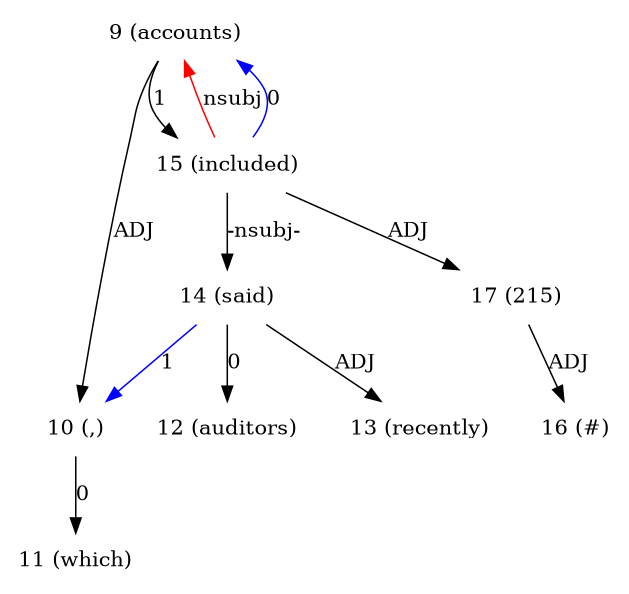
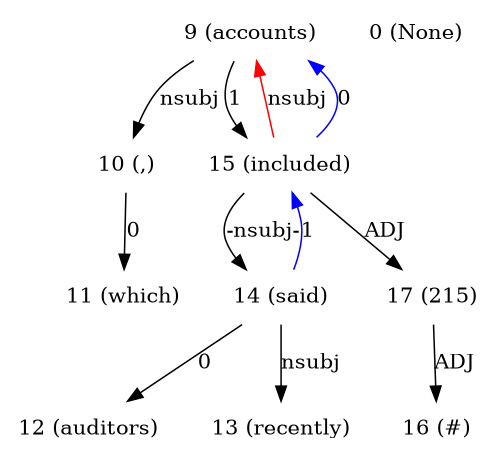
node "0 (None)": added
edge "9 (accounts)" -> "10 (,)": label "ADJ" -> "nsubj"
edge "14 (said)" -> "10 (,)": now "14 (said)" -> "15 (included)"
edge "14 (said)" -> "13 (recently)": label "ADJ" -> "nsubj"
